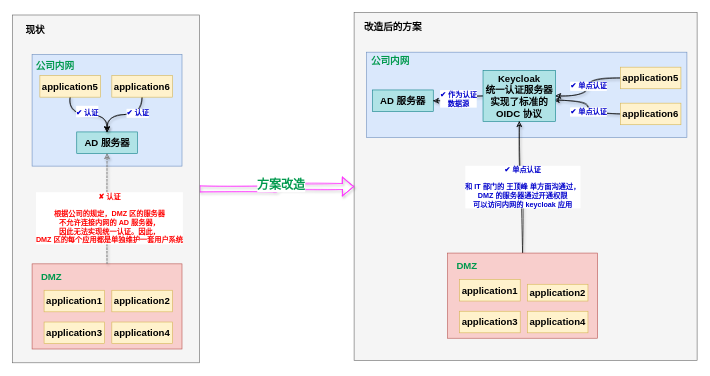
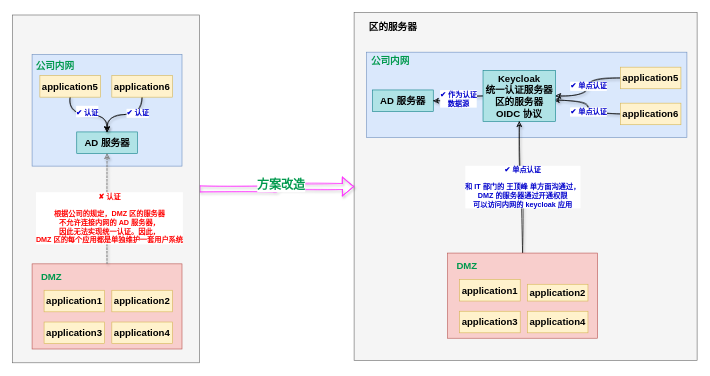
node "改造后的方案": label "改造后的方案" -> "区的服务器"
node "现状": removed
node "Keycloak 统一认证服务器 实现了标准的 OIDC 协议": label "Keycloak 统一认证服务器 实现了标准的 OIDC 协议" -> "Keycloak 统一认证服务器 区的服务器 OIDC 协议"
